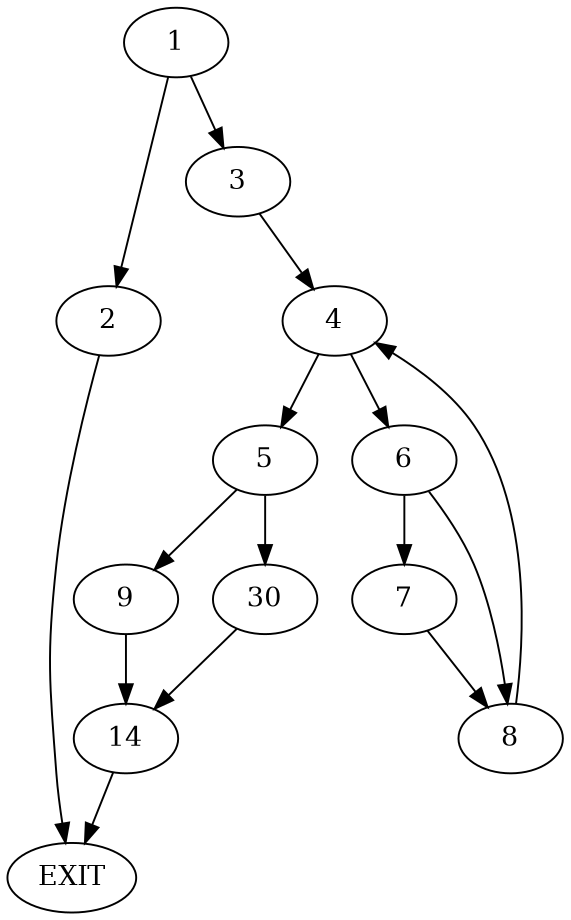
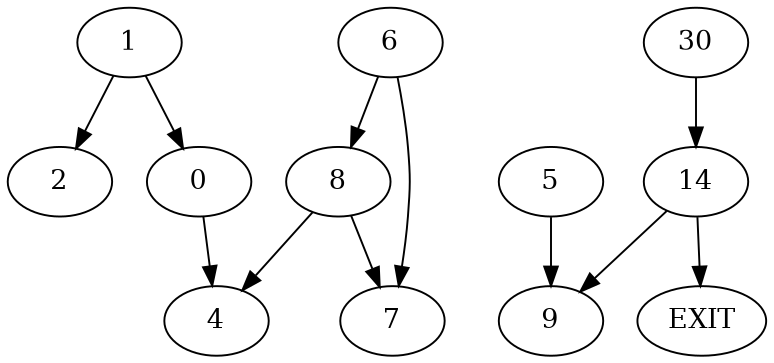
node "3": label "3" -> "0"
edge "4" -> "5": removed
edge "4" -> "6": removed
edge "5" -> "30": removed
edge "2" -> "EXIT": removed
edge "9" -> "14": reversed
edge "7" -> "8": reversed
